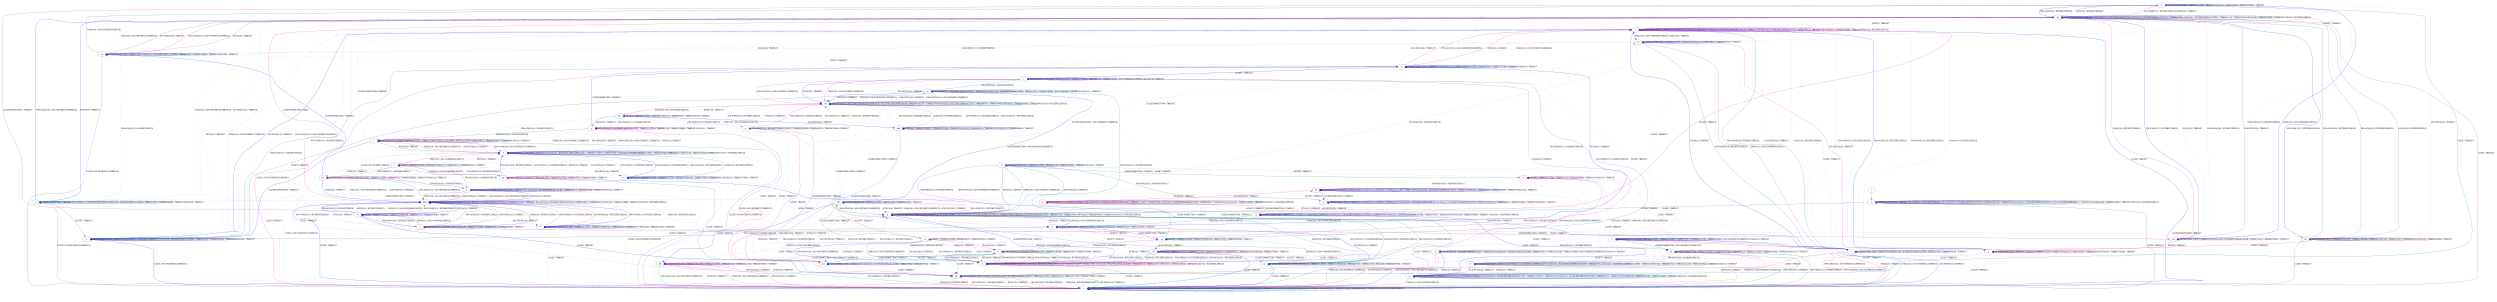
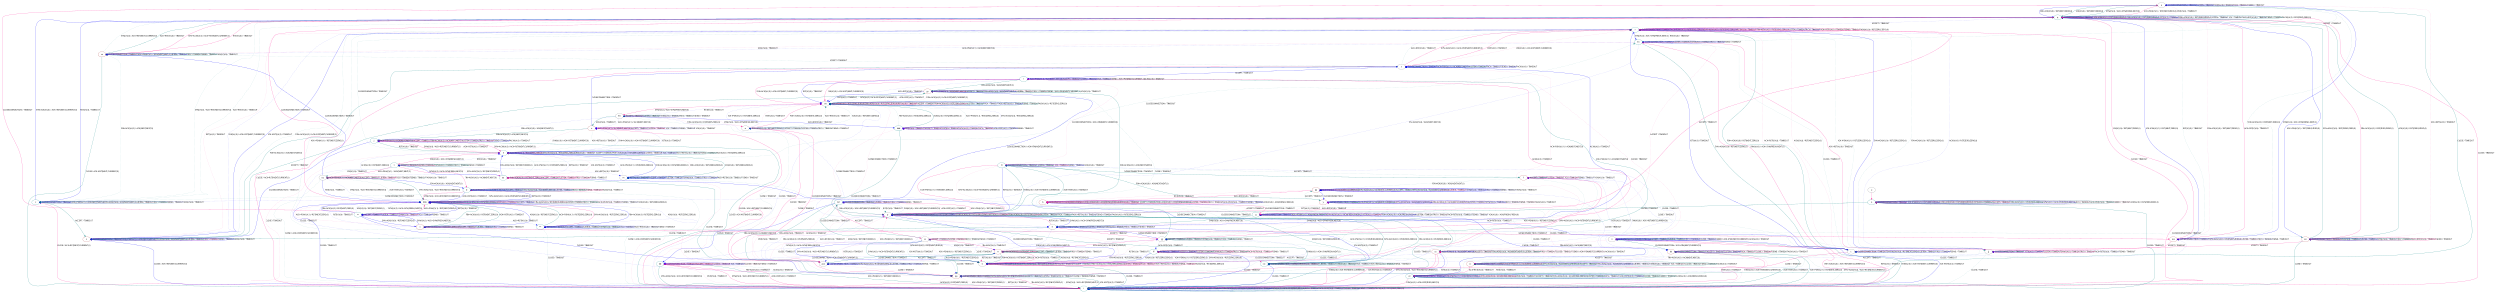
edge "xx" -> "a": now "q" -> "a"
edge "bbb" -> "q": label "CLOSECONNECTION / SEND" -> "CLOSECONNECTION / TIMEOUT"
edge "v" -> "pp": added, label "CLOSE / TIMEOUT"
edge "r" -> "i": color blue -> deeppink
